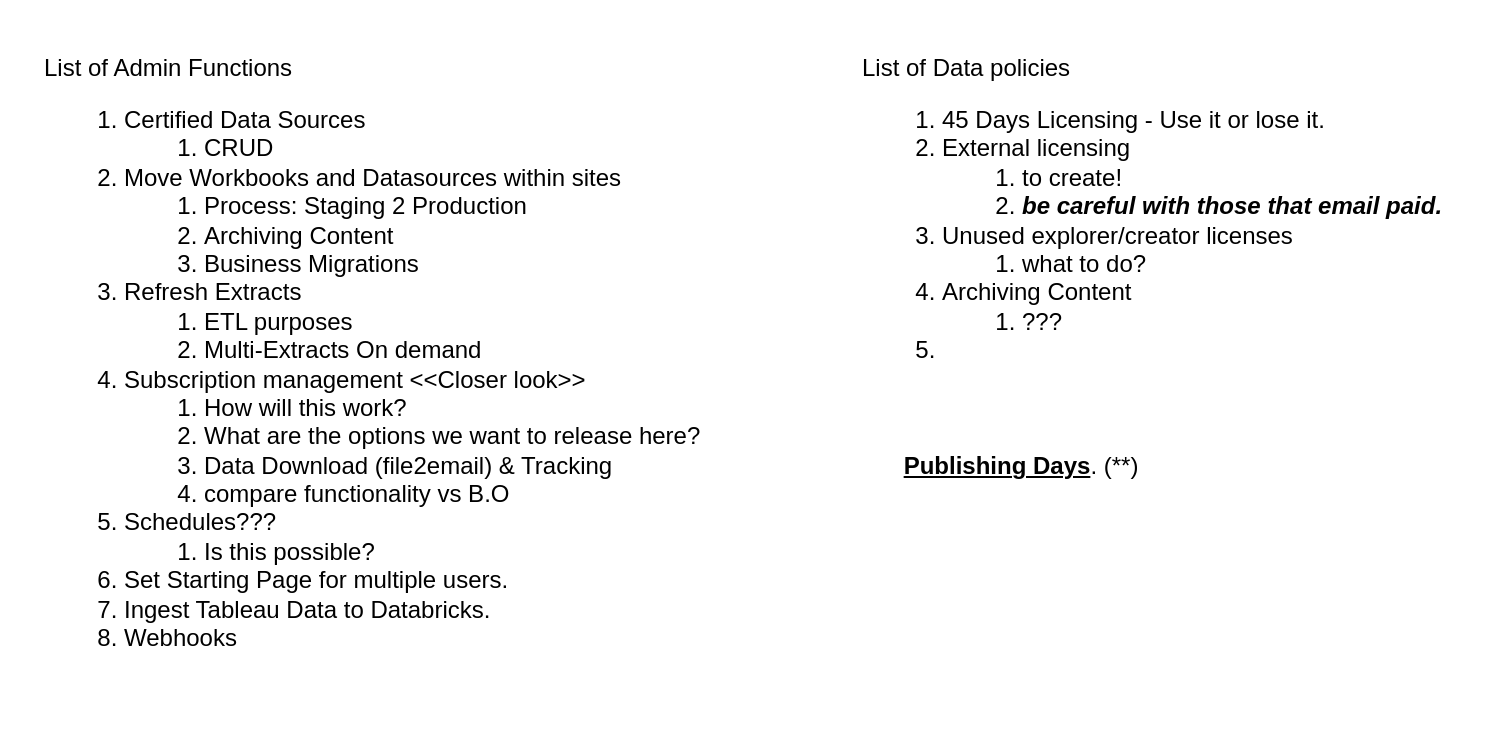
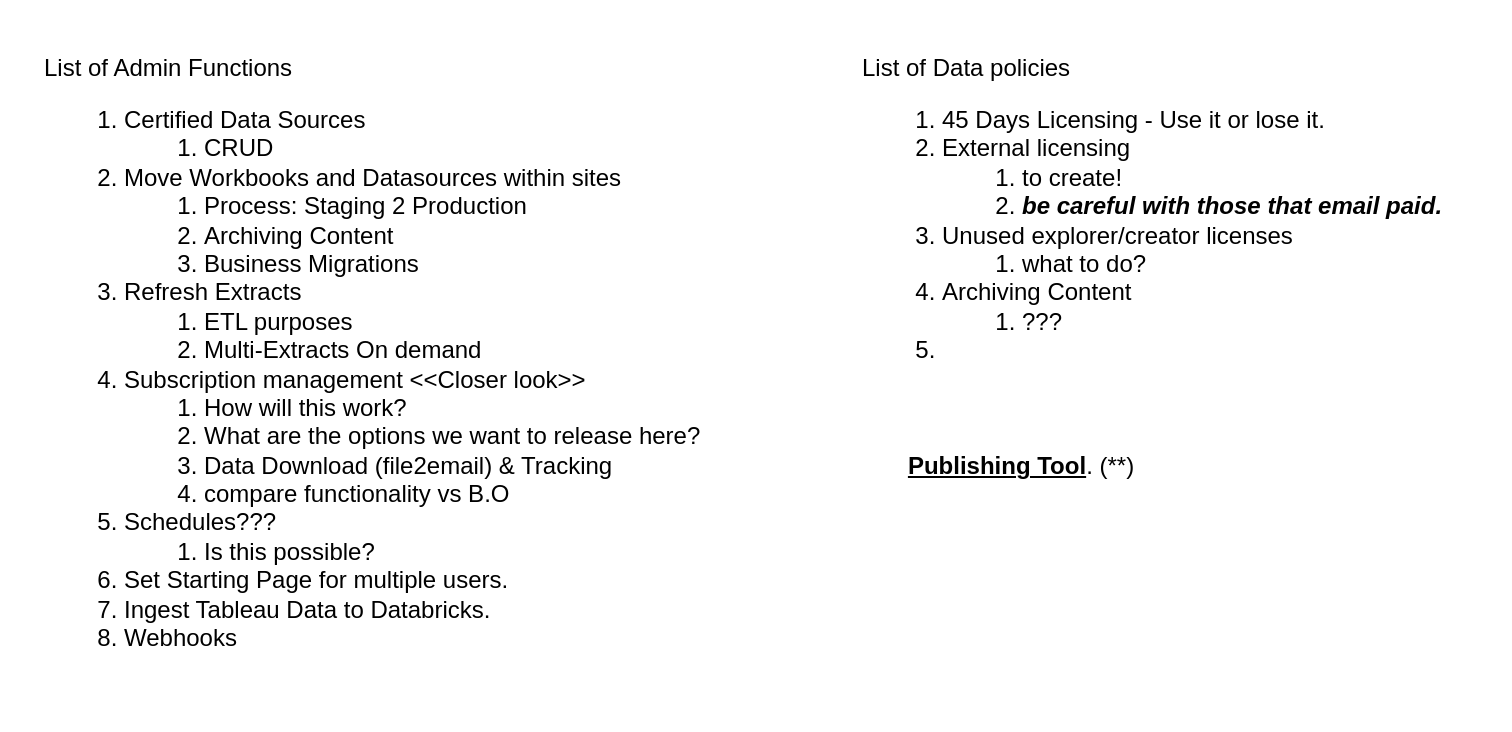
node "Publishing Days. (**)": label "Publishing Days. (**)" -> "Publishing Tool. (**)"
